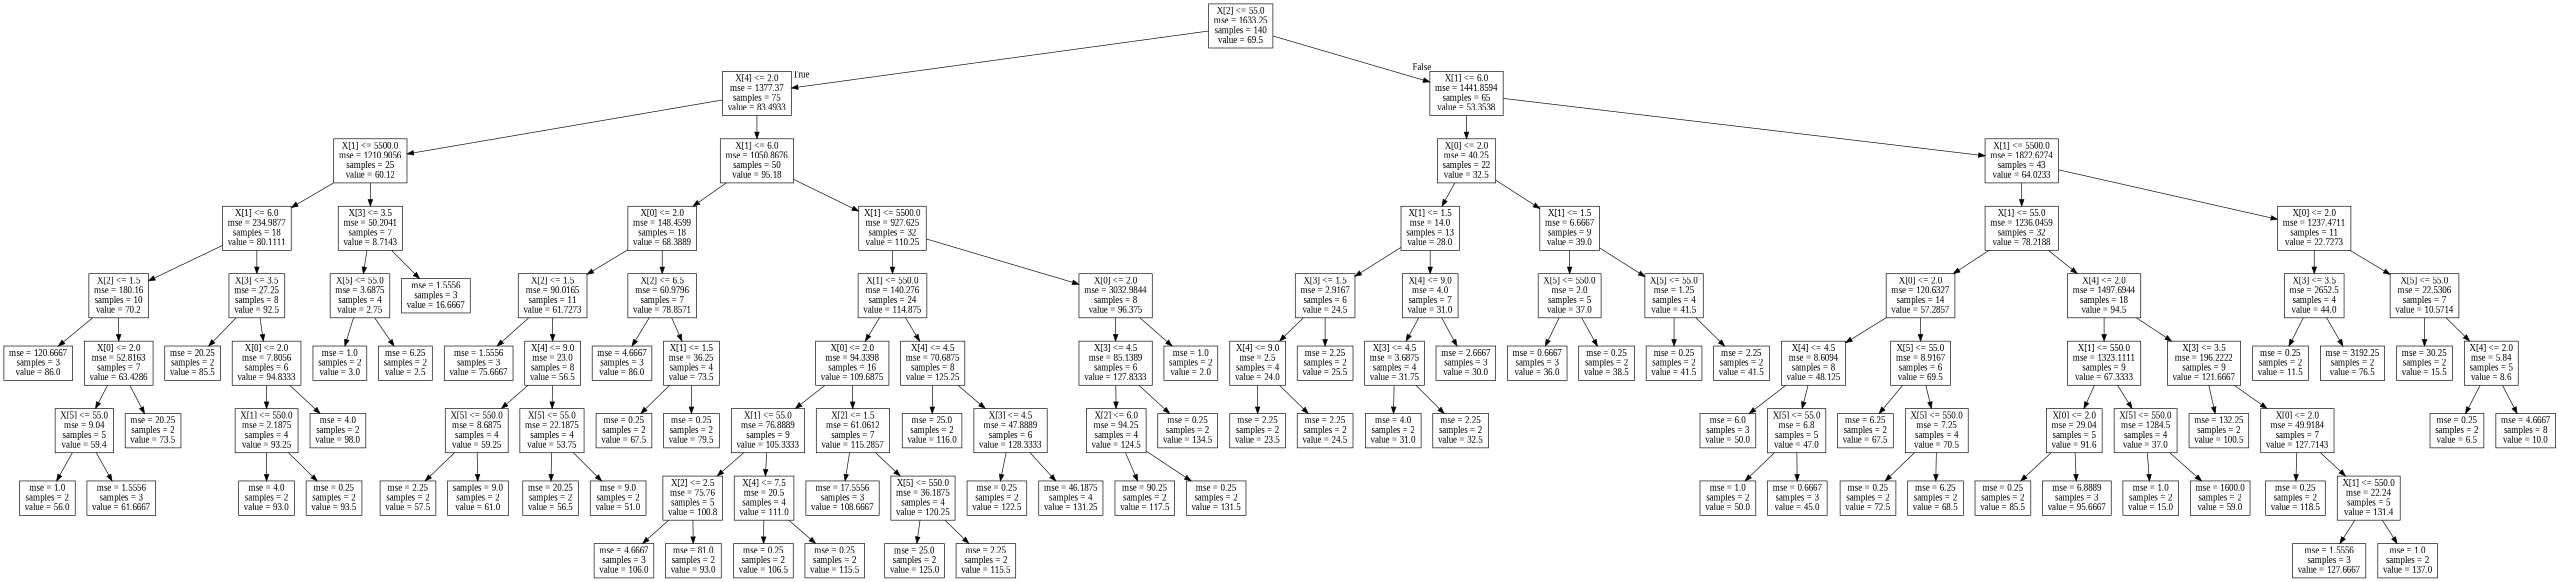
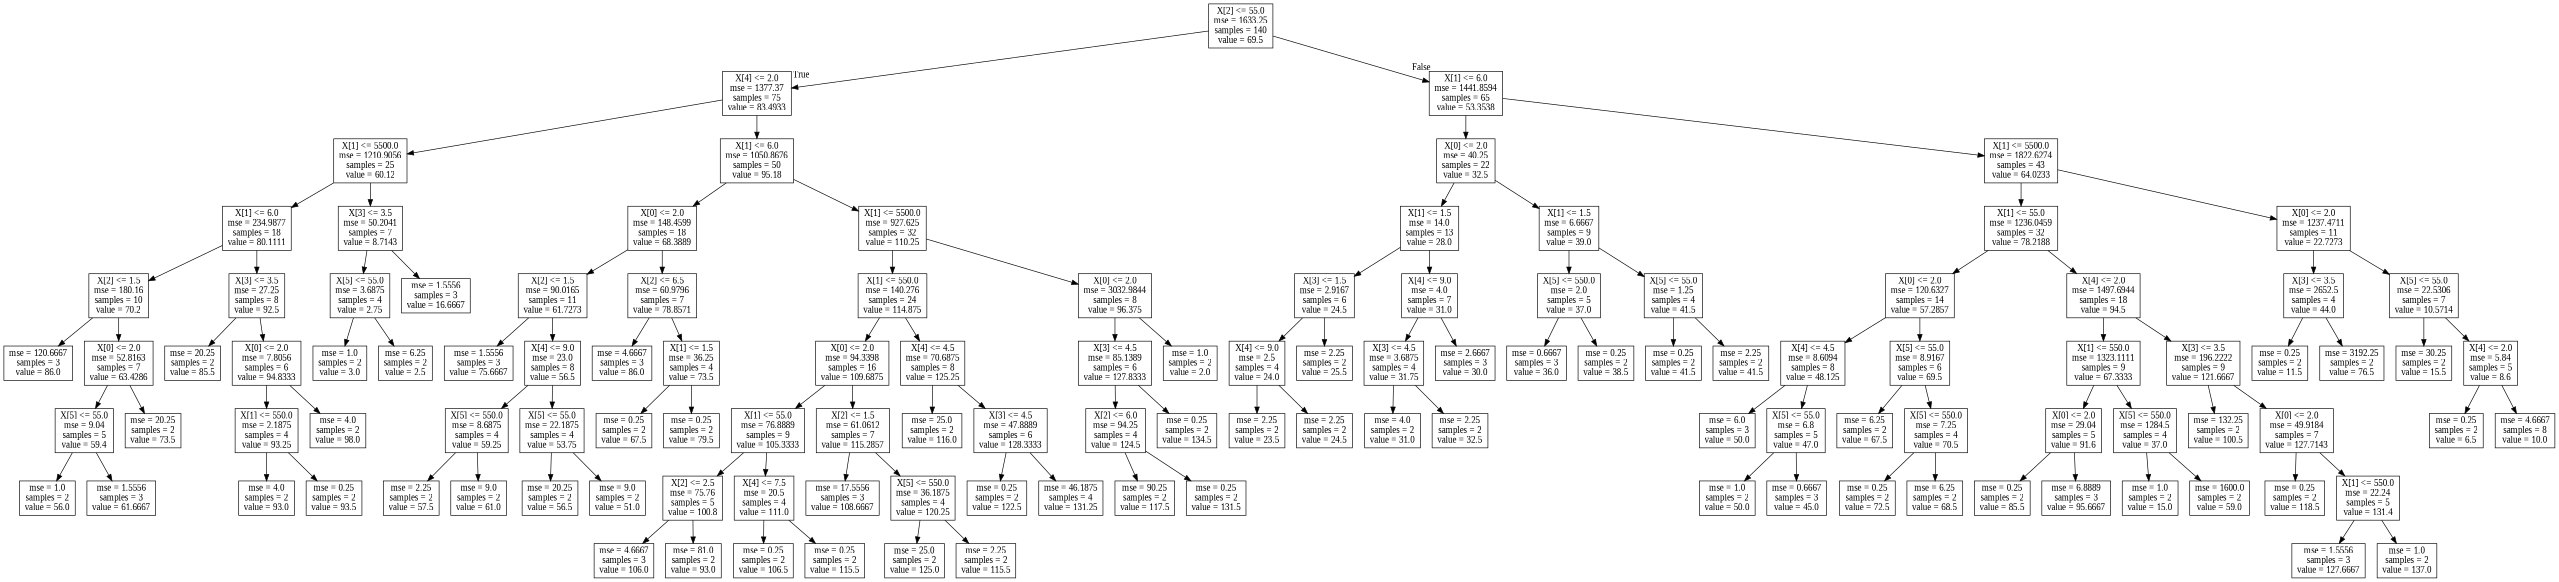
node "samples = 9.0 samples = 2 value = 61.0": label "samples = 9.0 samples = 2 value = 61.0" -> "mse = 9.0 samples = 2 value = 61.0"
